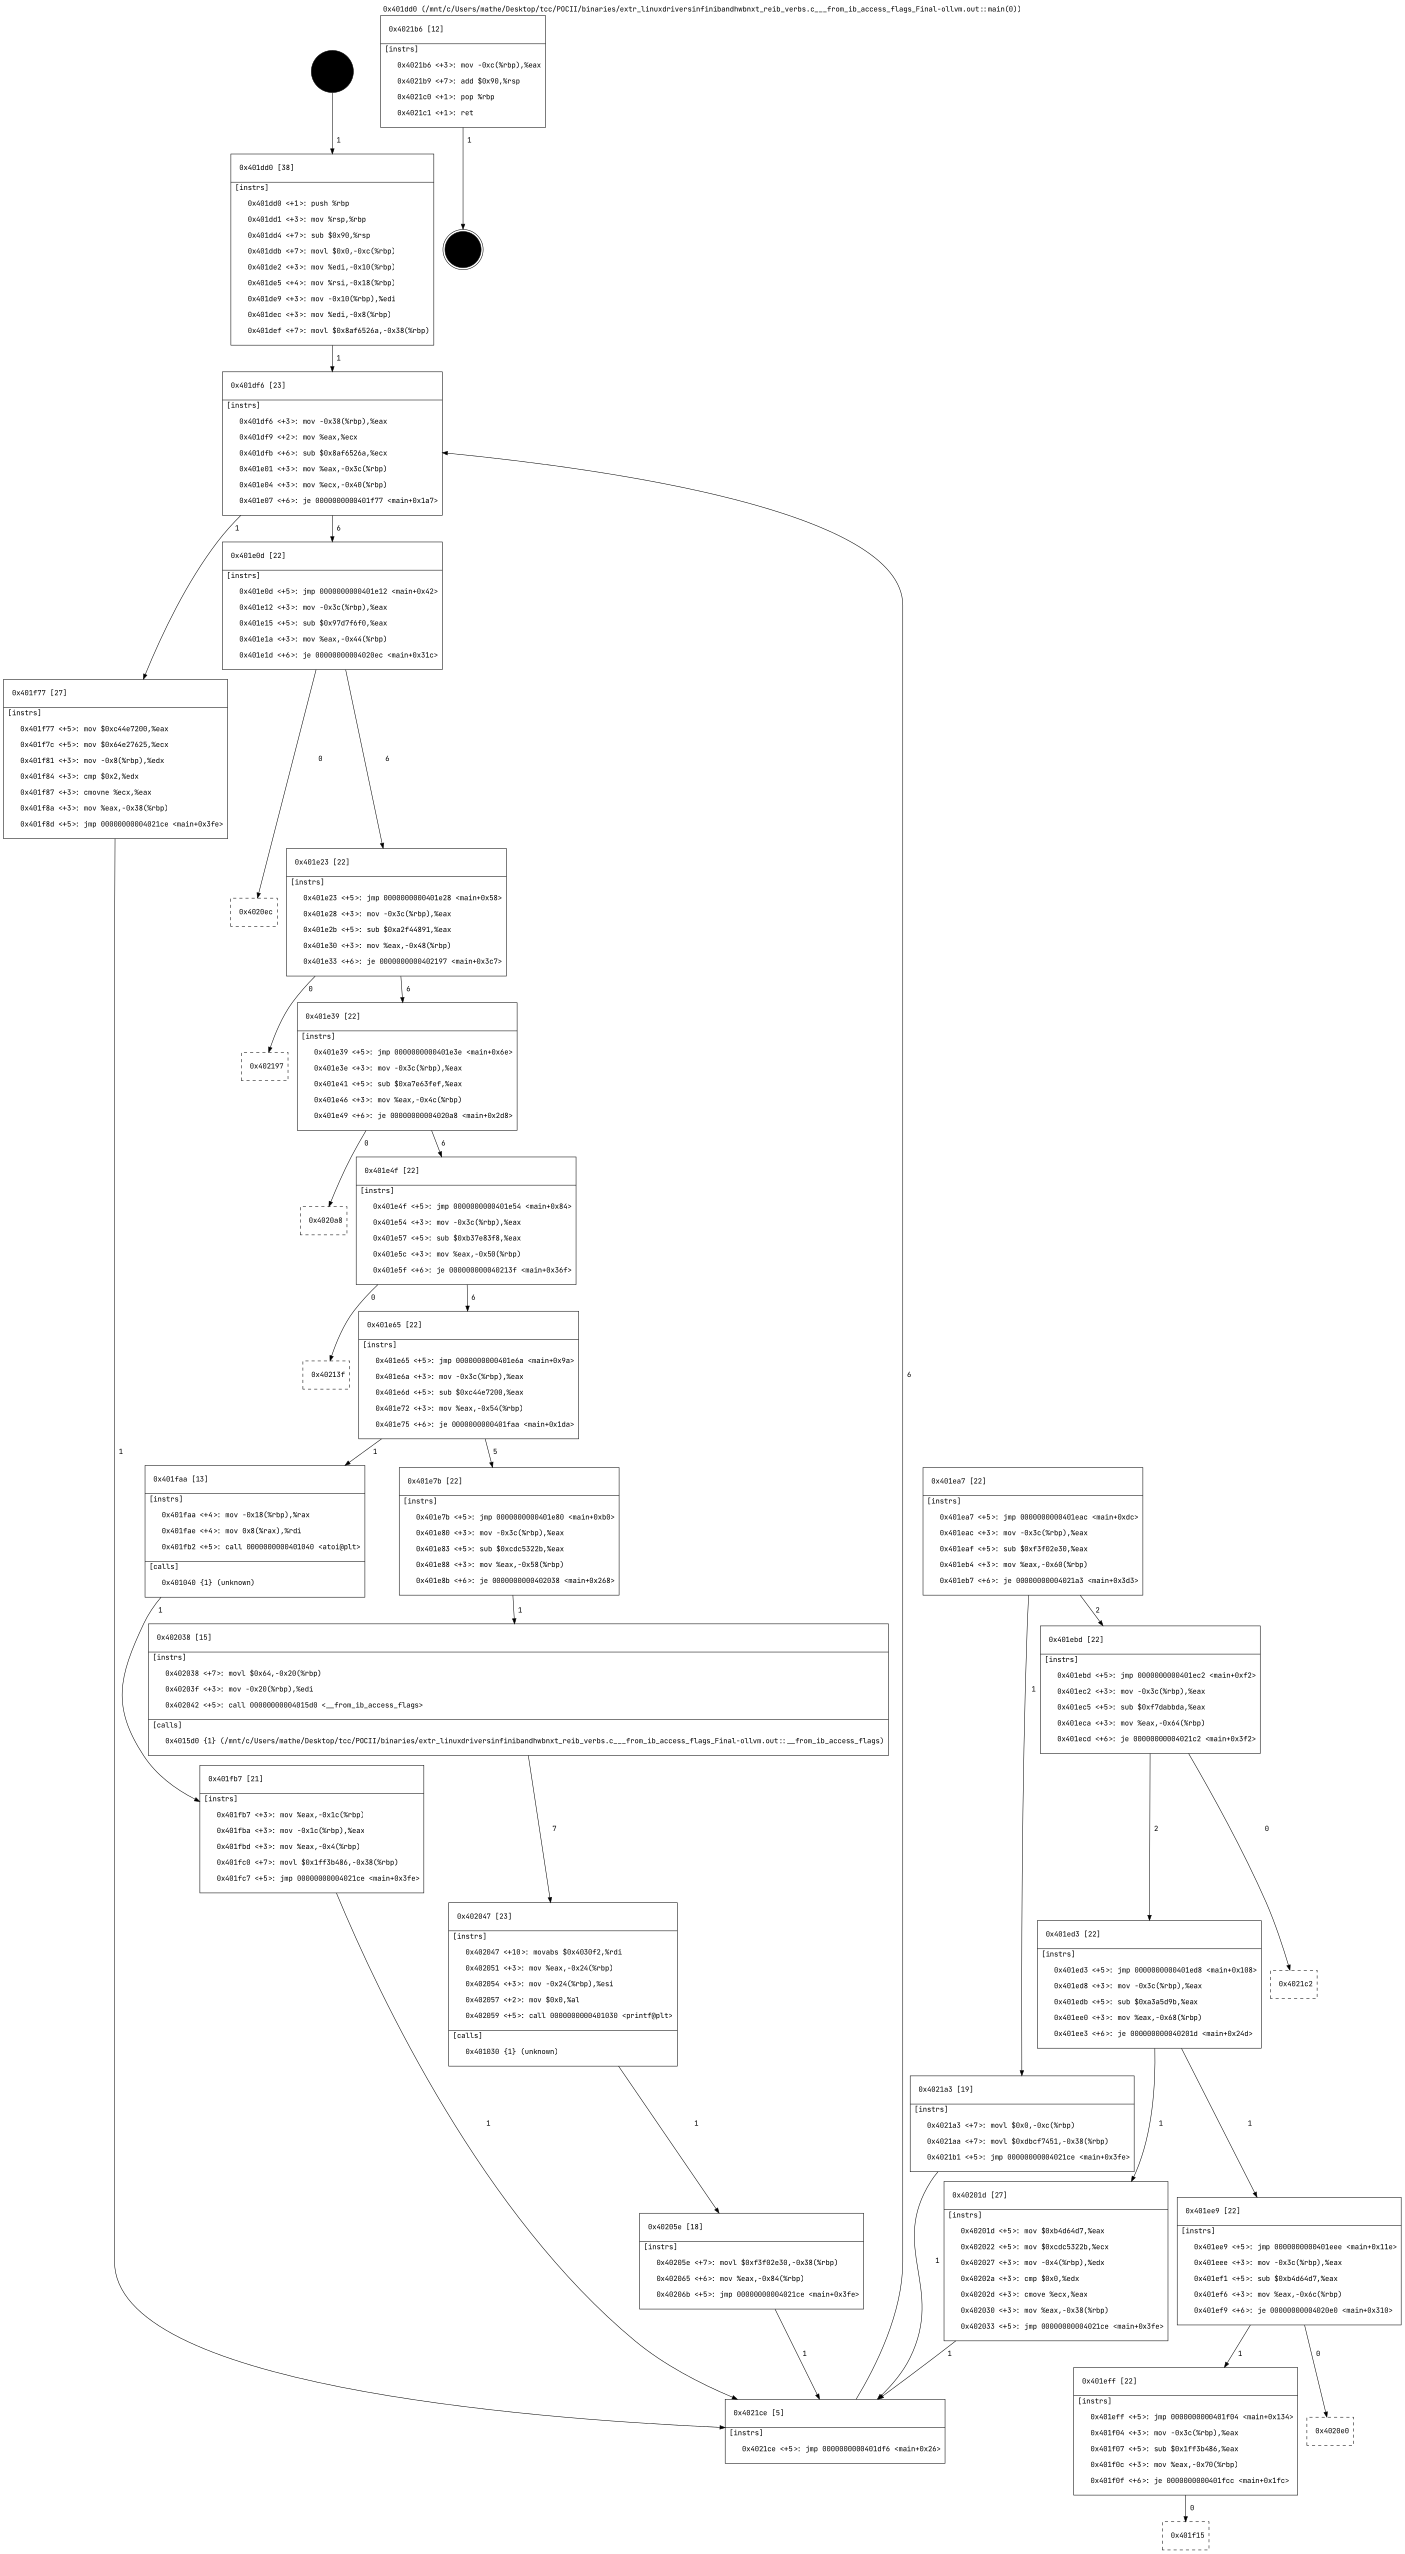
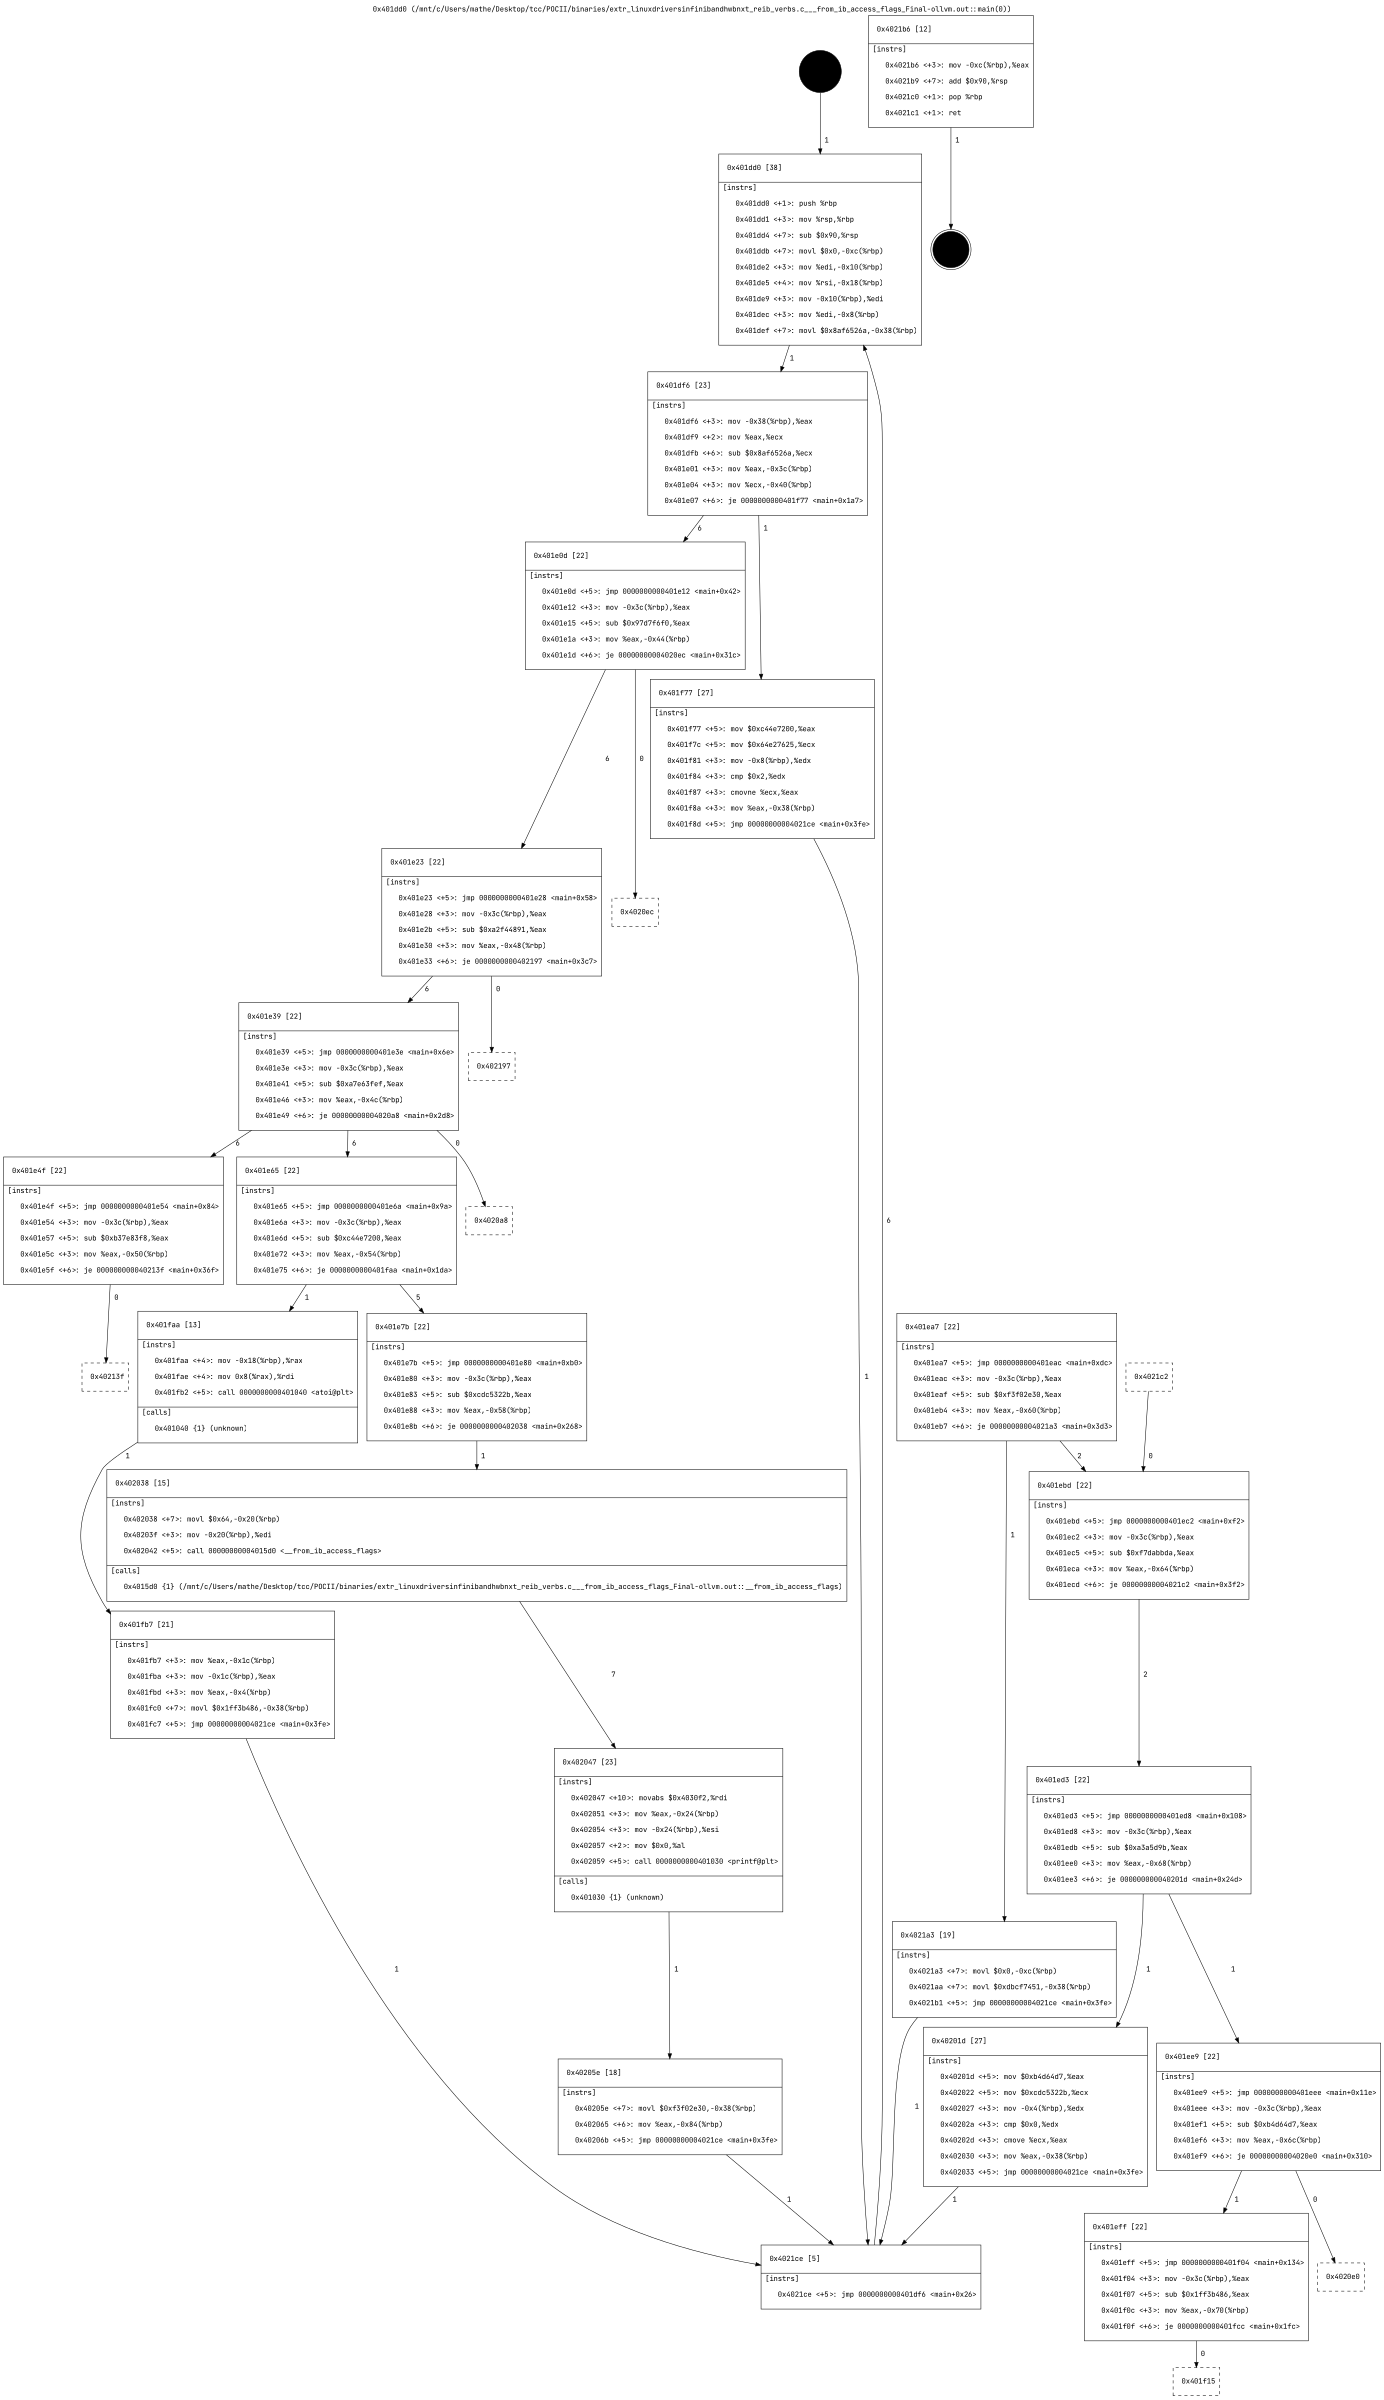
edge "0x4021ce [5]" -> "0x401df6 [23]": now "0x4021ce [5]" -> "0x401dd0 [38]"
edge "0x401e4f [22]" -> "0x401e65 [22]": now "0x401e39 [22]" -> "0x401e65 [22]"
edge "0x401ebd [22]" -> "0x4021c2": reversed
